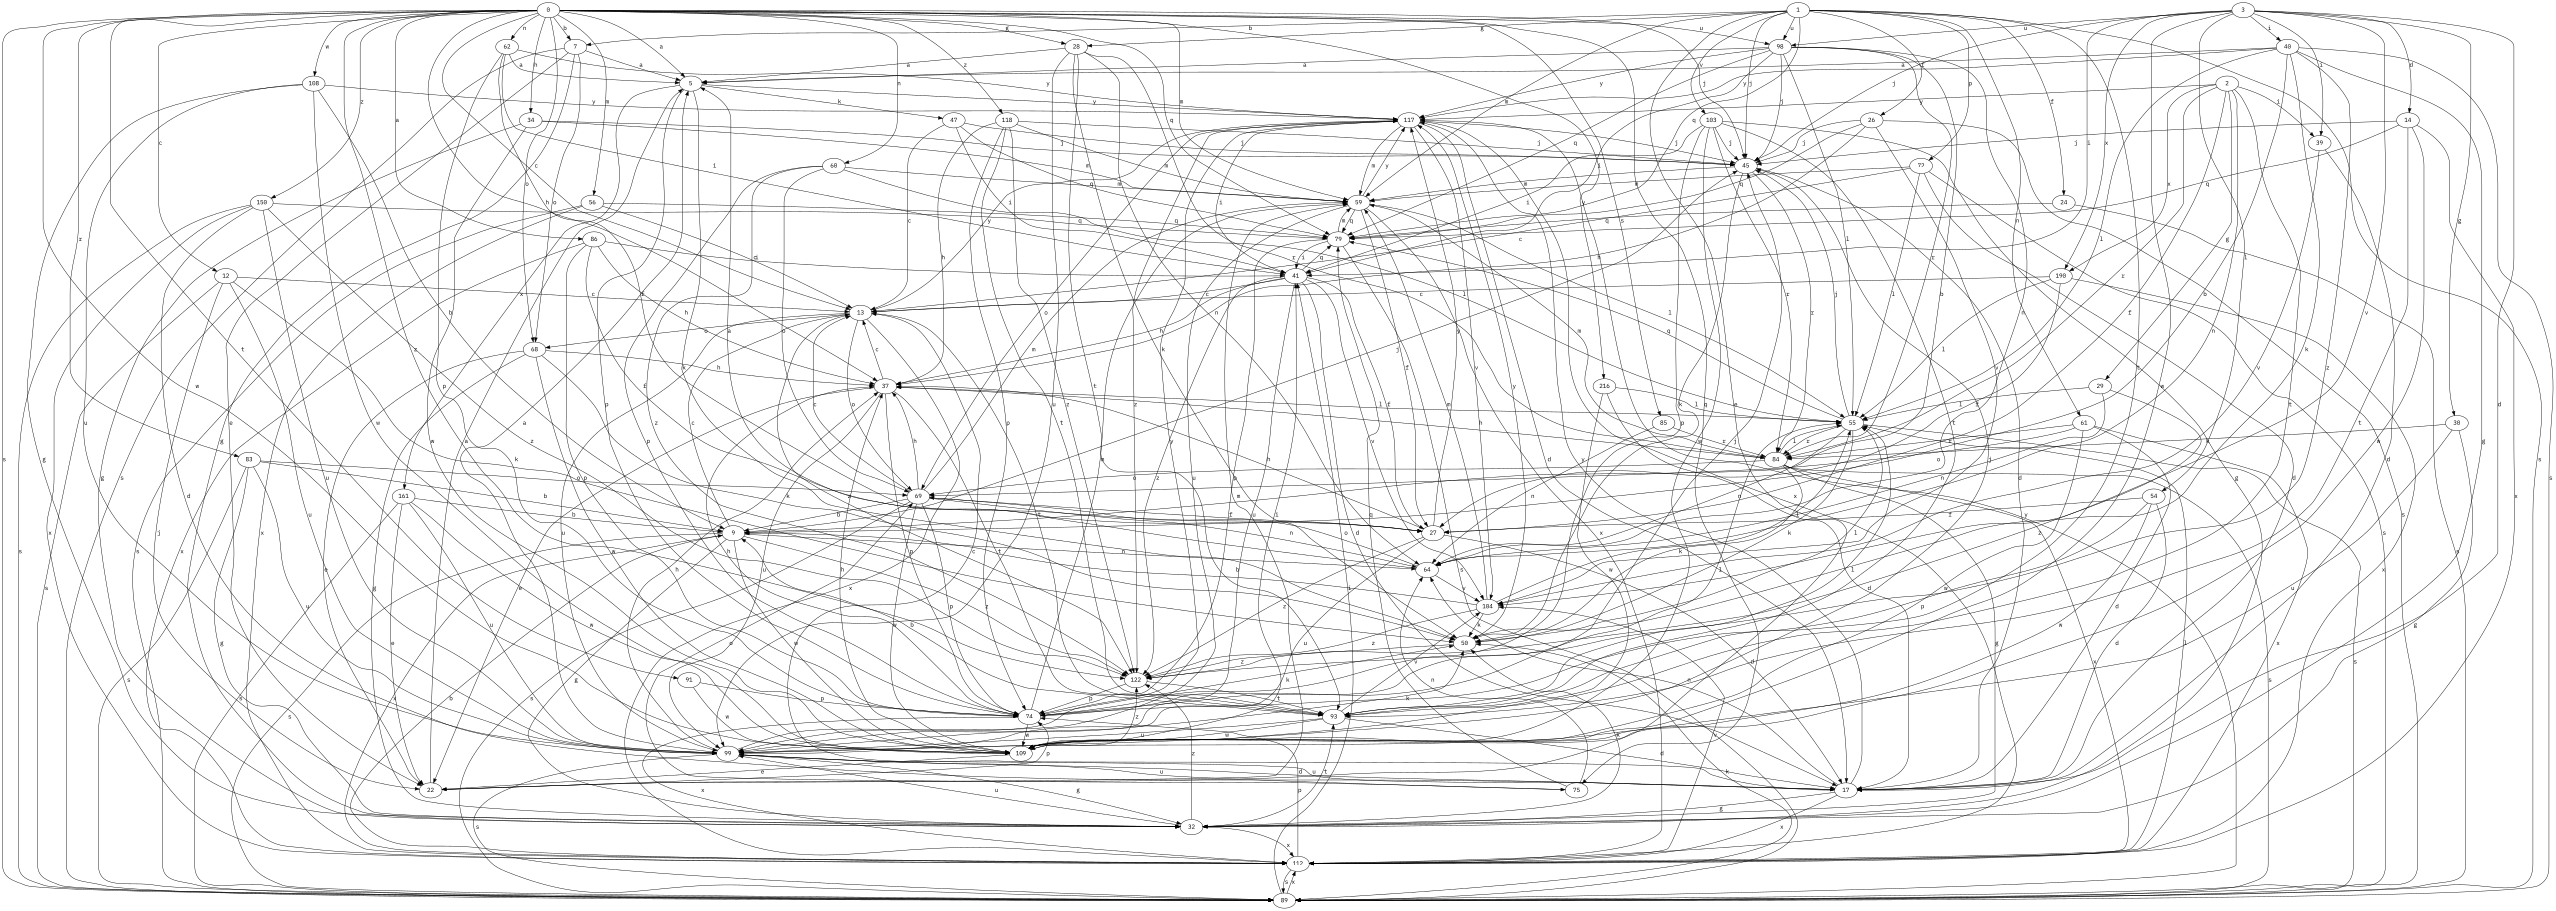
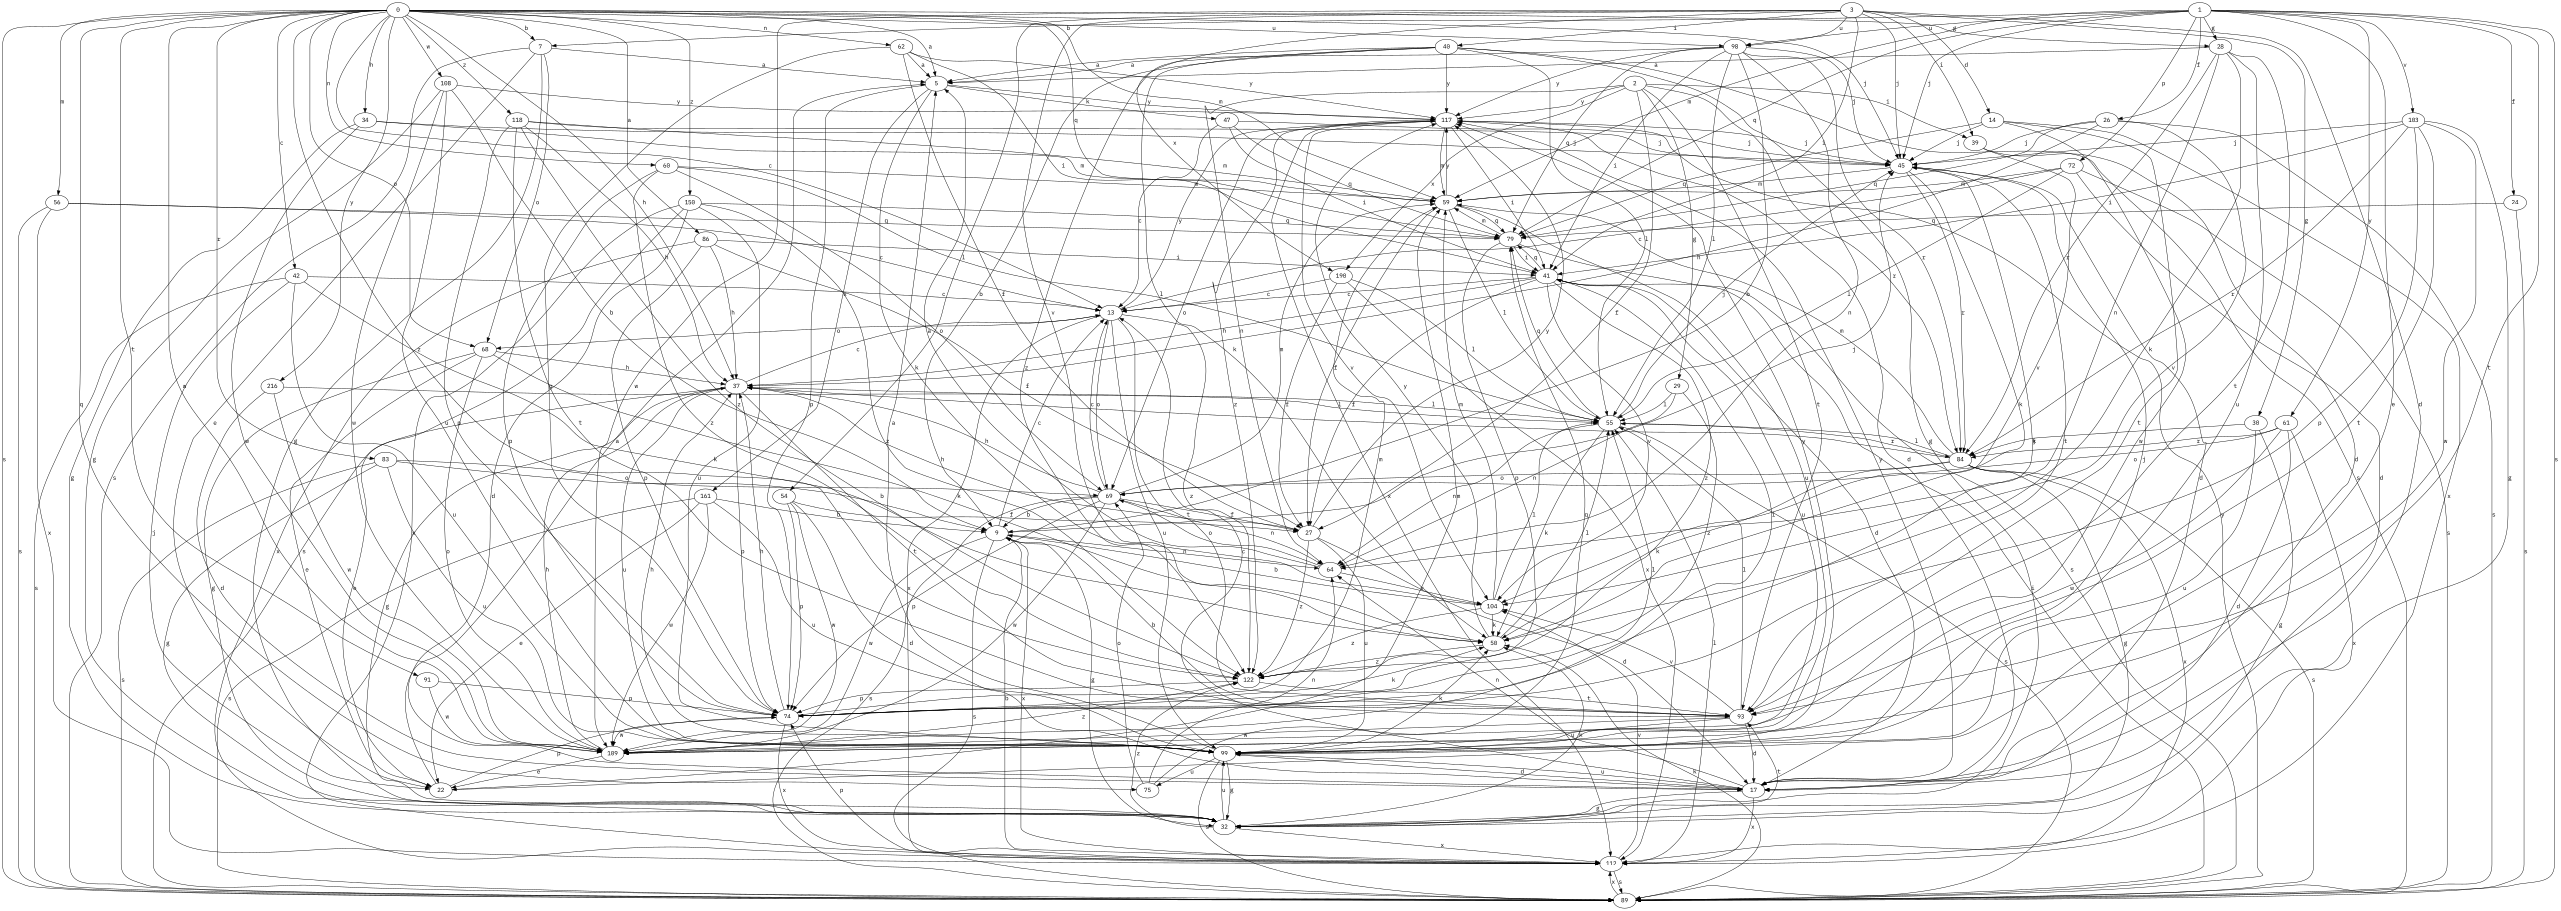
edge "1" -> "61": label "n" -> "y"
node "12": label "12" -> "42"
node "85": removed
edge "45" -> "93": added, label "t"
edge "68" -> "109": label "w" -> "o"
edge "9" -> "122": removed, label "z"
edge "59" -> "112": removed, label "x"
edge "37" -> "32": added, label "g"
